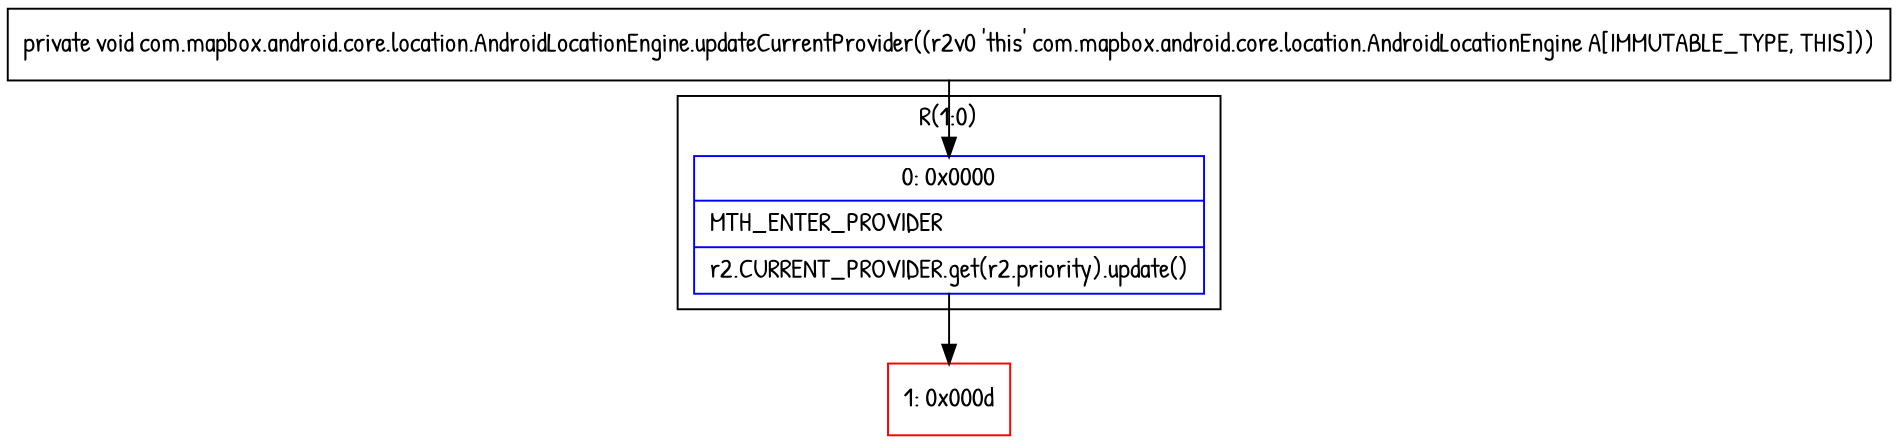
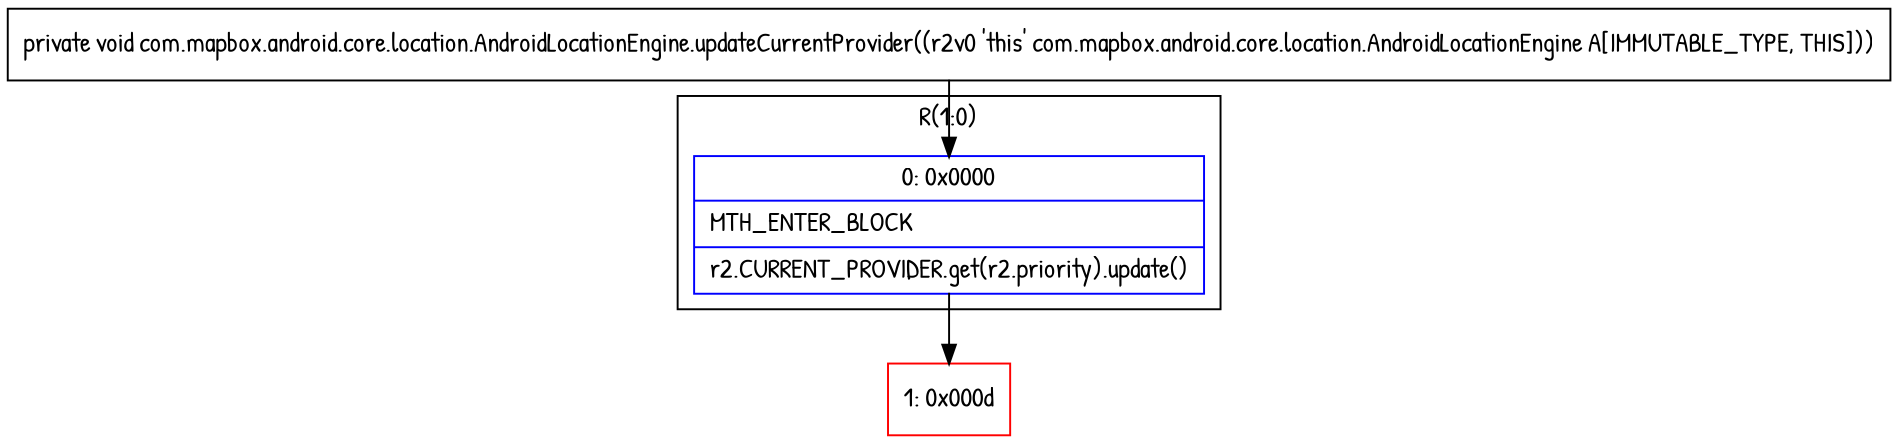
node "0: 0x0000": text "MTH_ENTER_PROVIDER" -> "MTH_ENTER_BLOCK"
